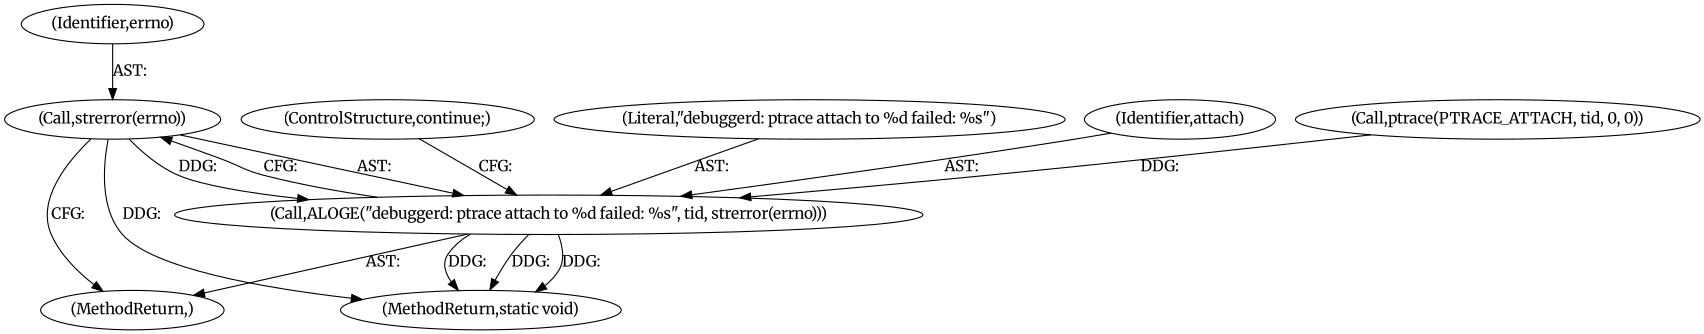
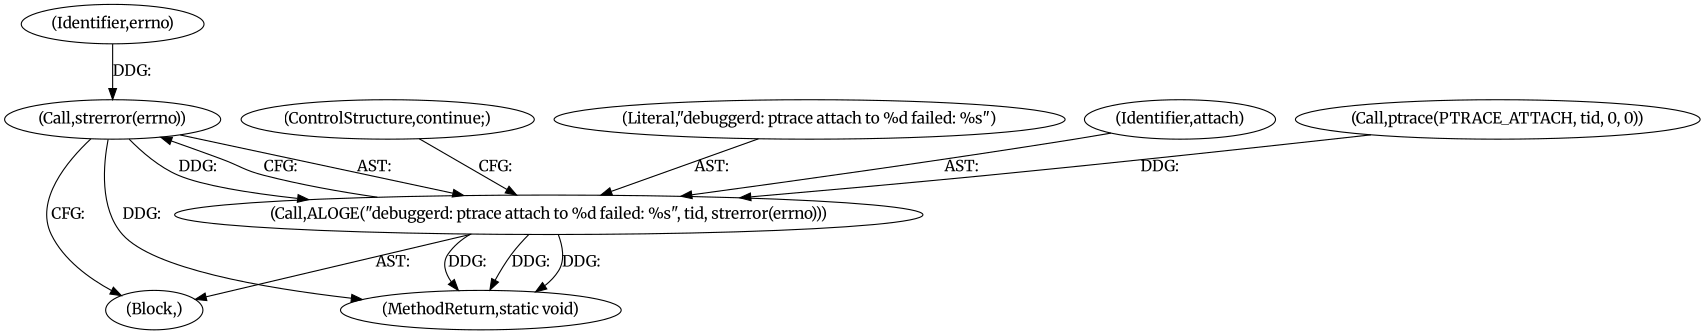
edge "(Identifier,errno)" -> "(Call,strerror(errno))": label "AST: " -> "DDG: "
node "(MethodReturn,)": label "(MethodReturn,)" -> "(Block,)"
